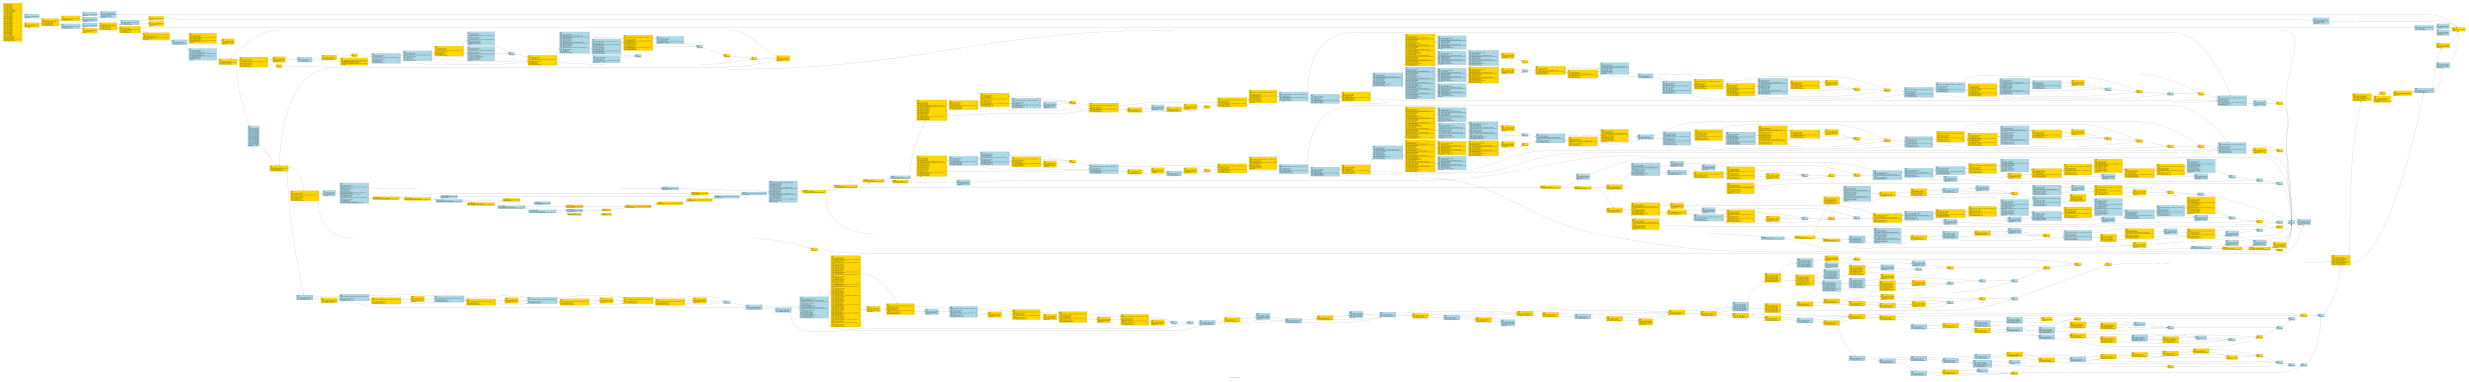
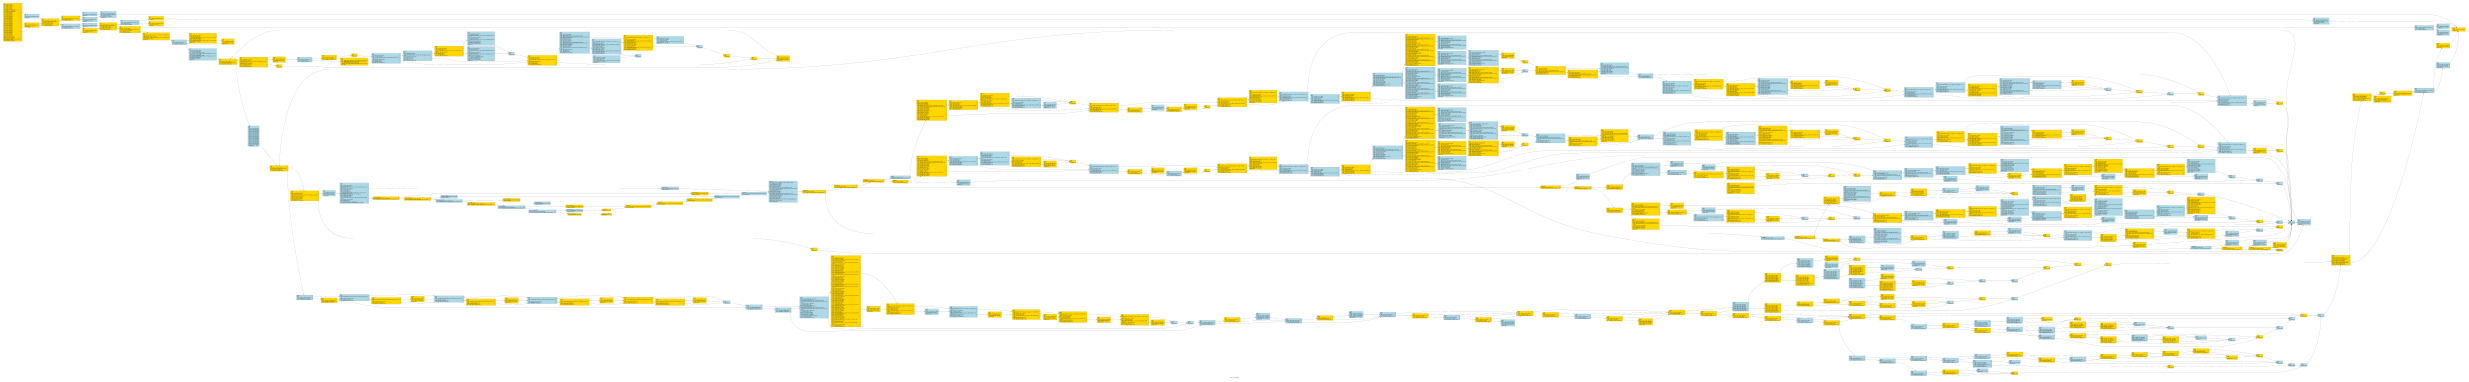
node "%2146:": removed
